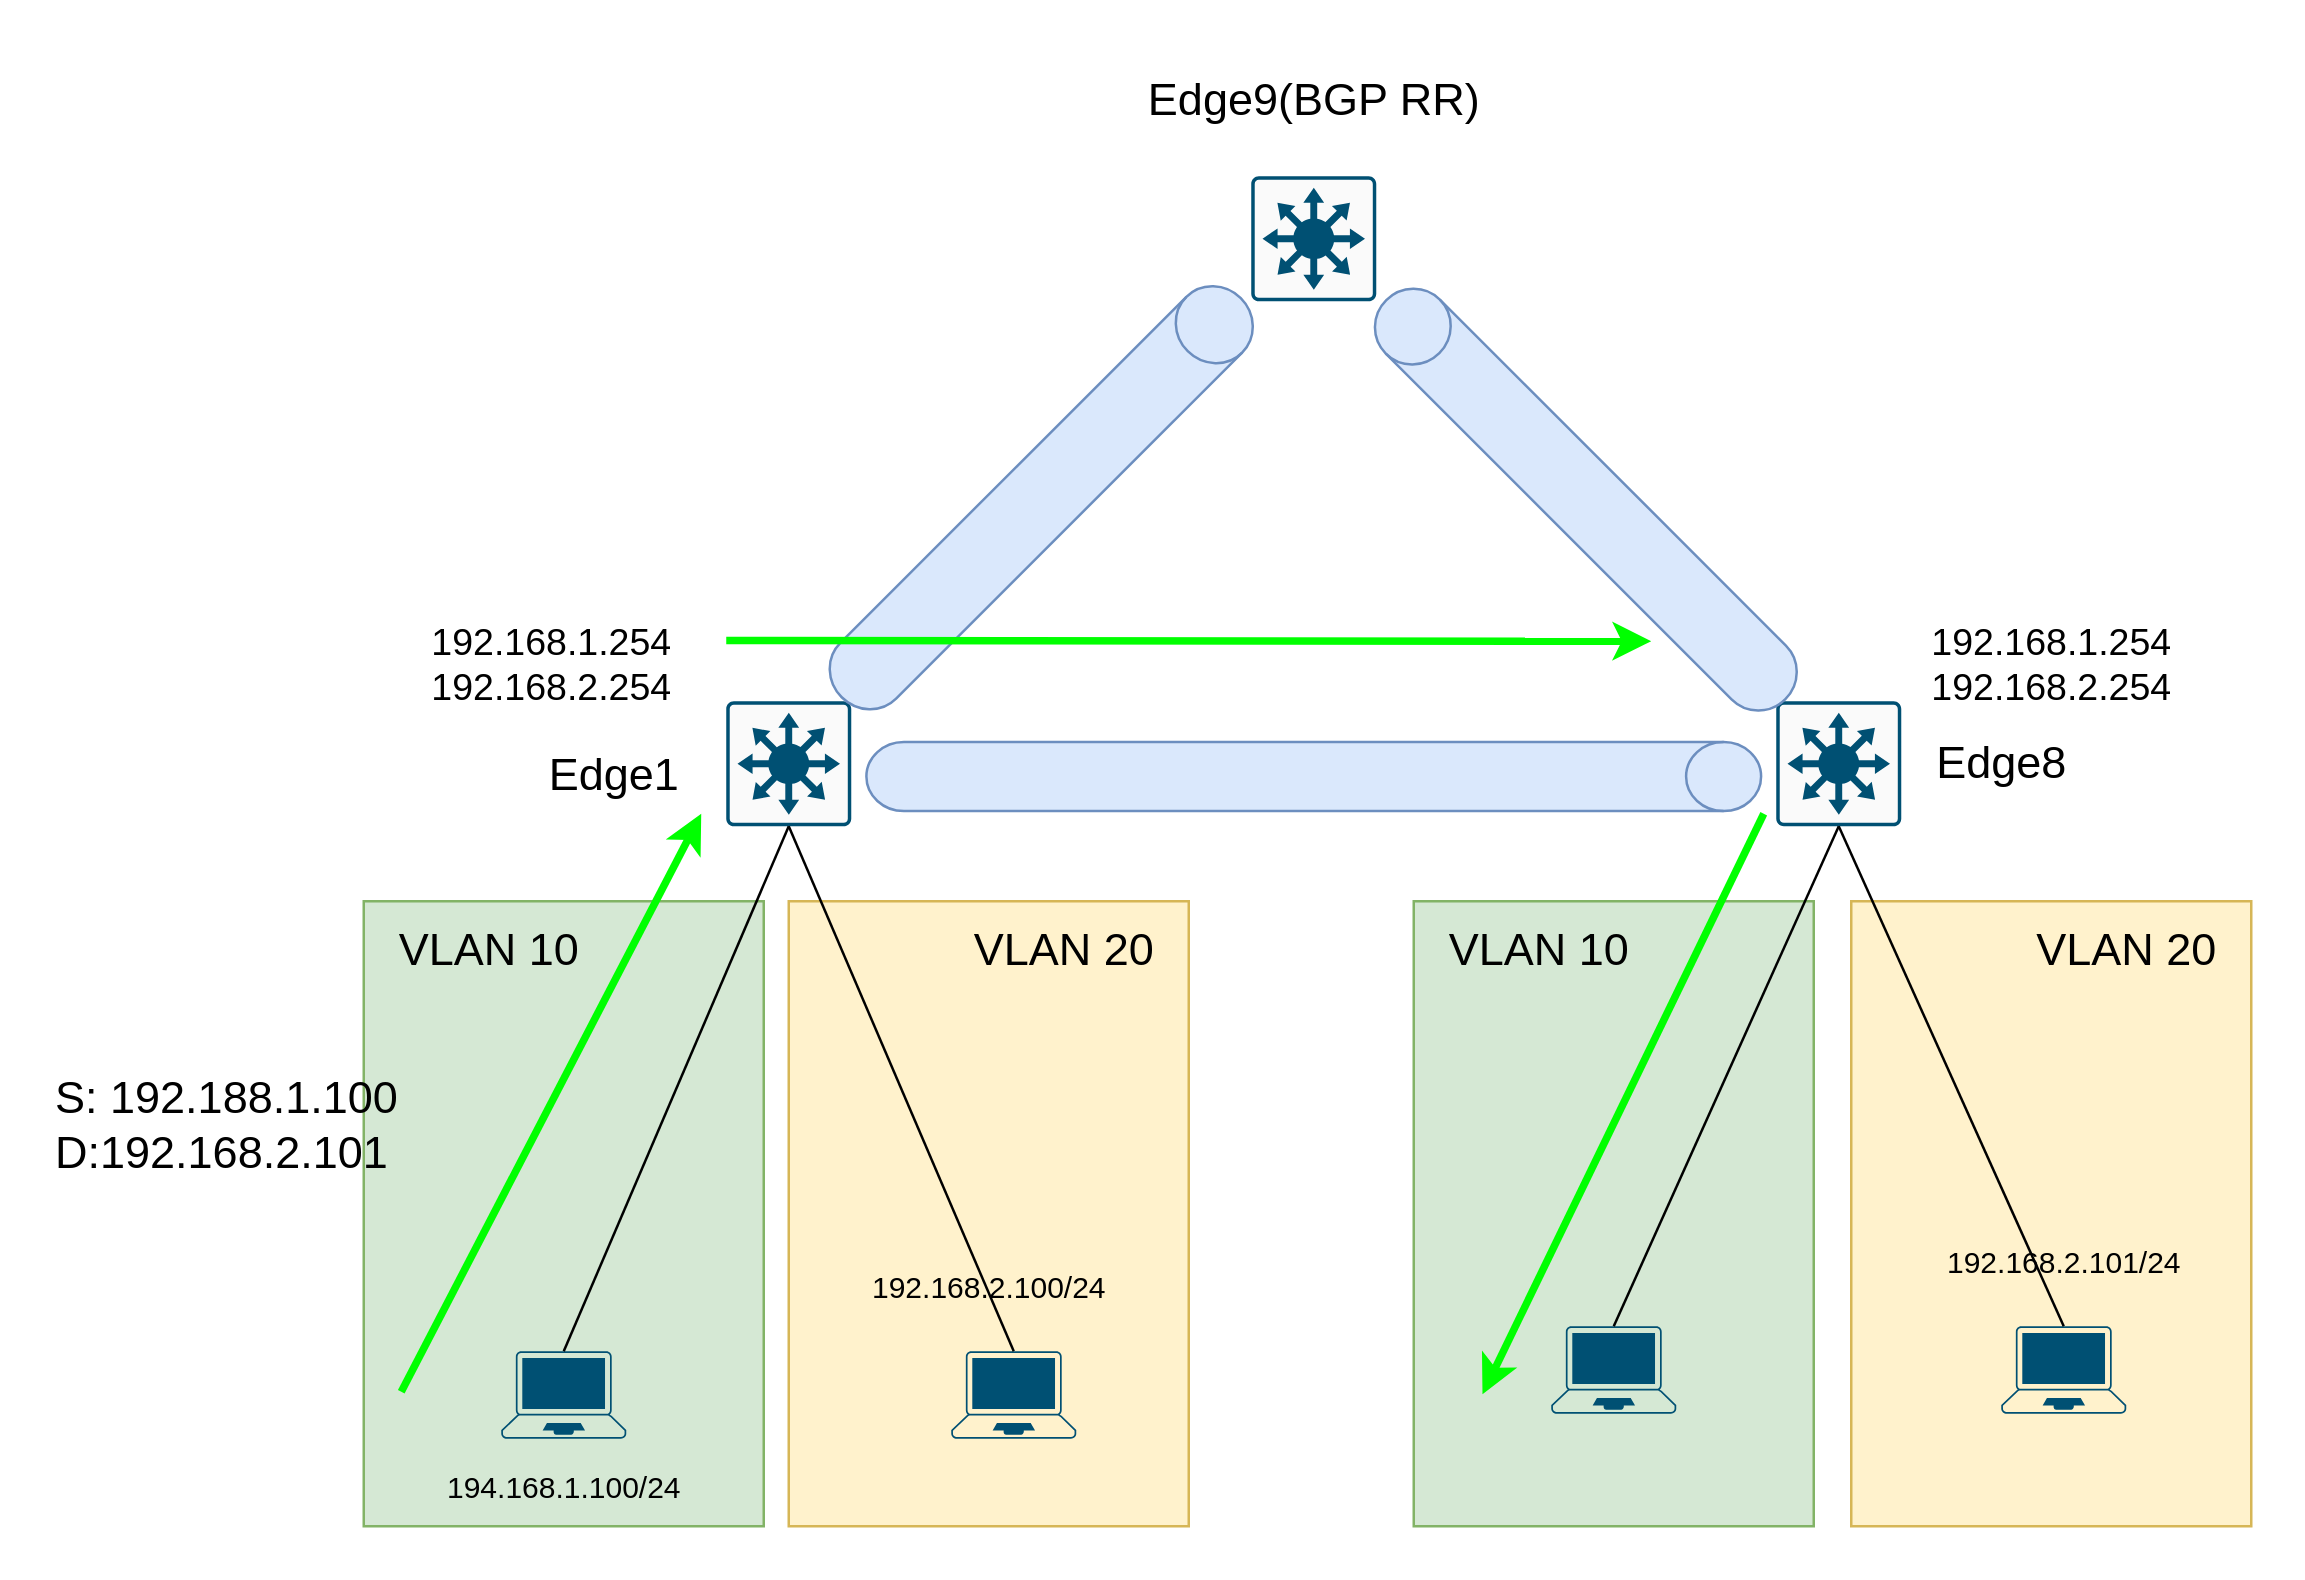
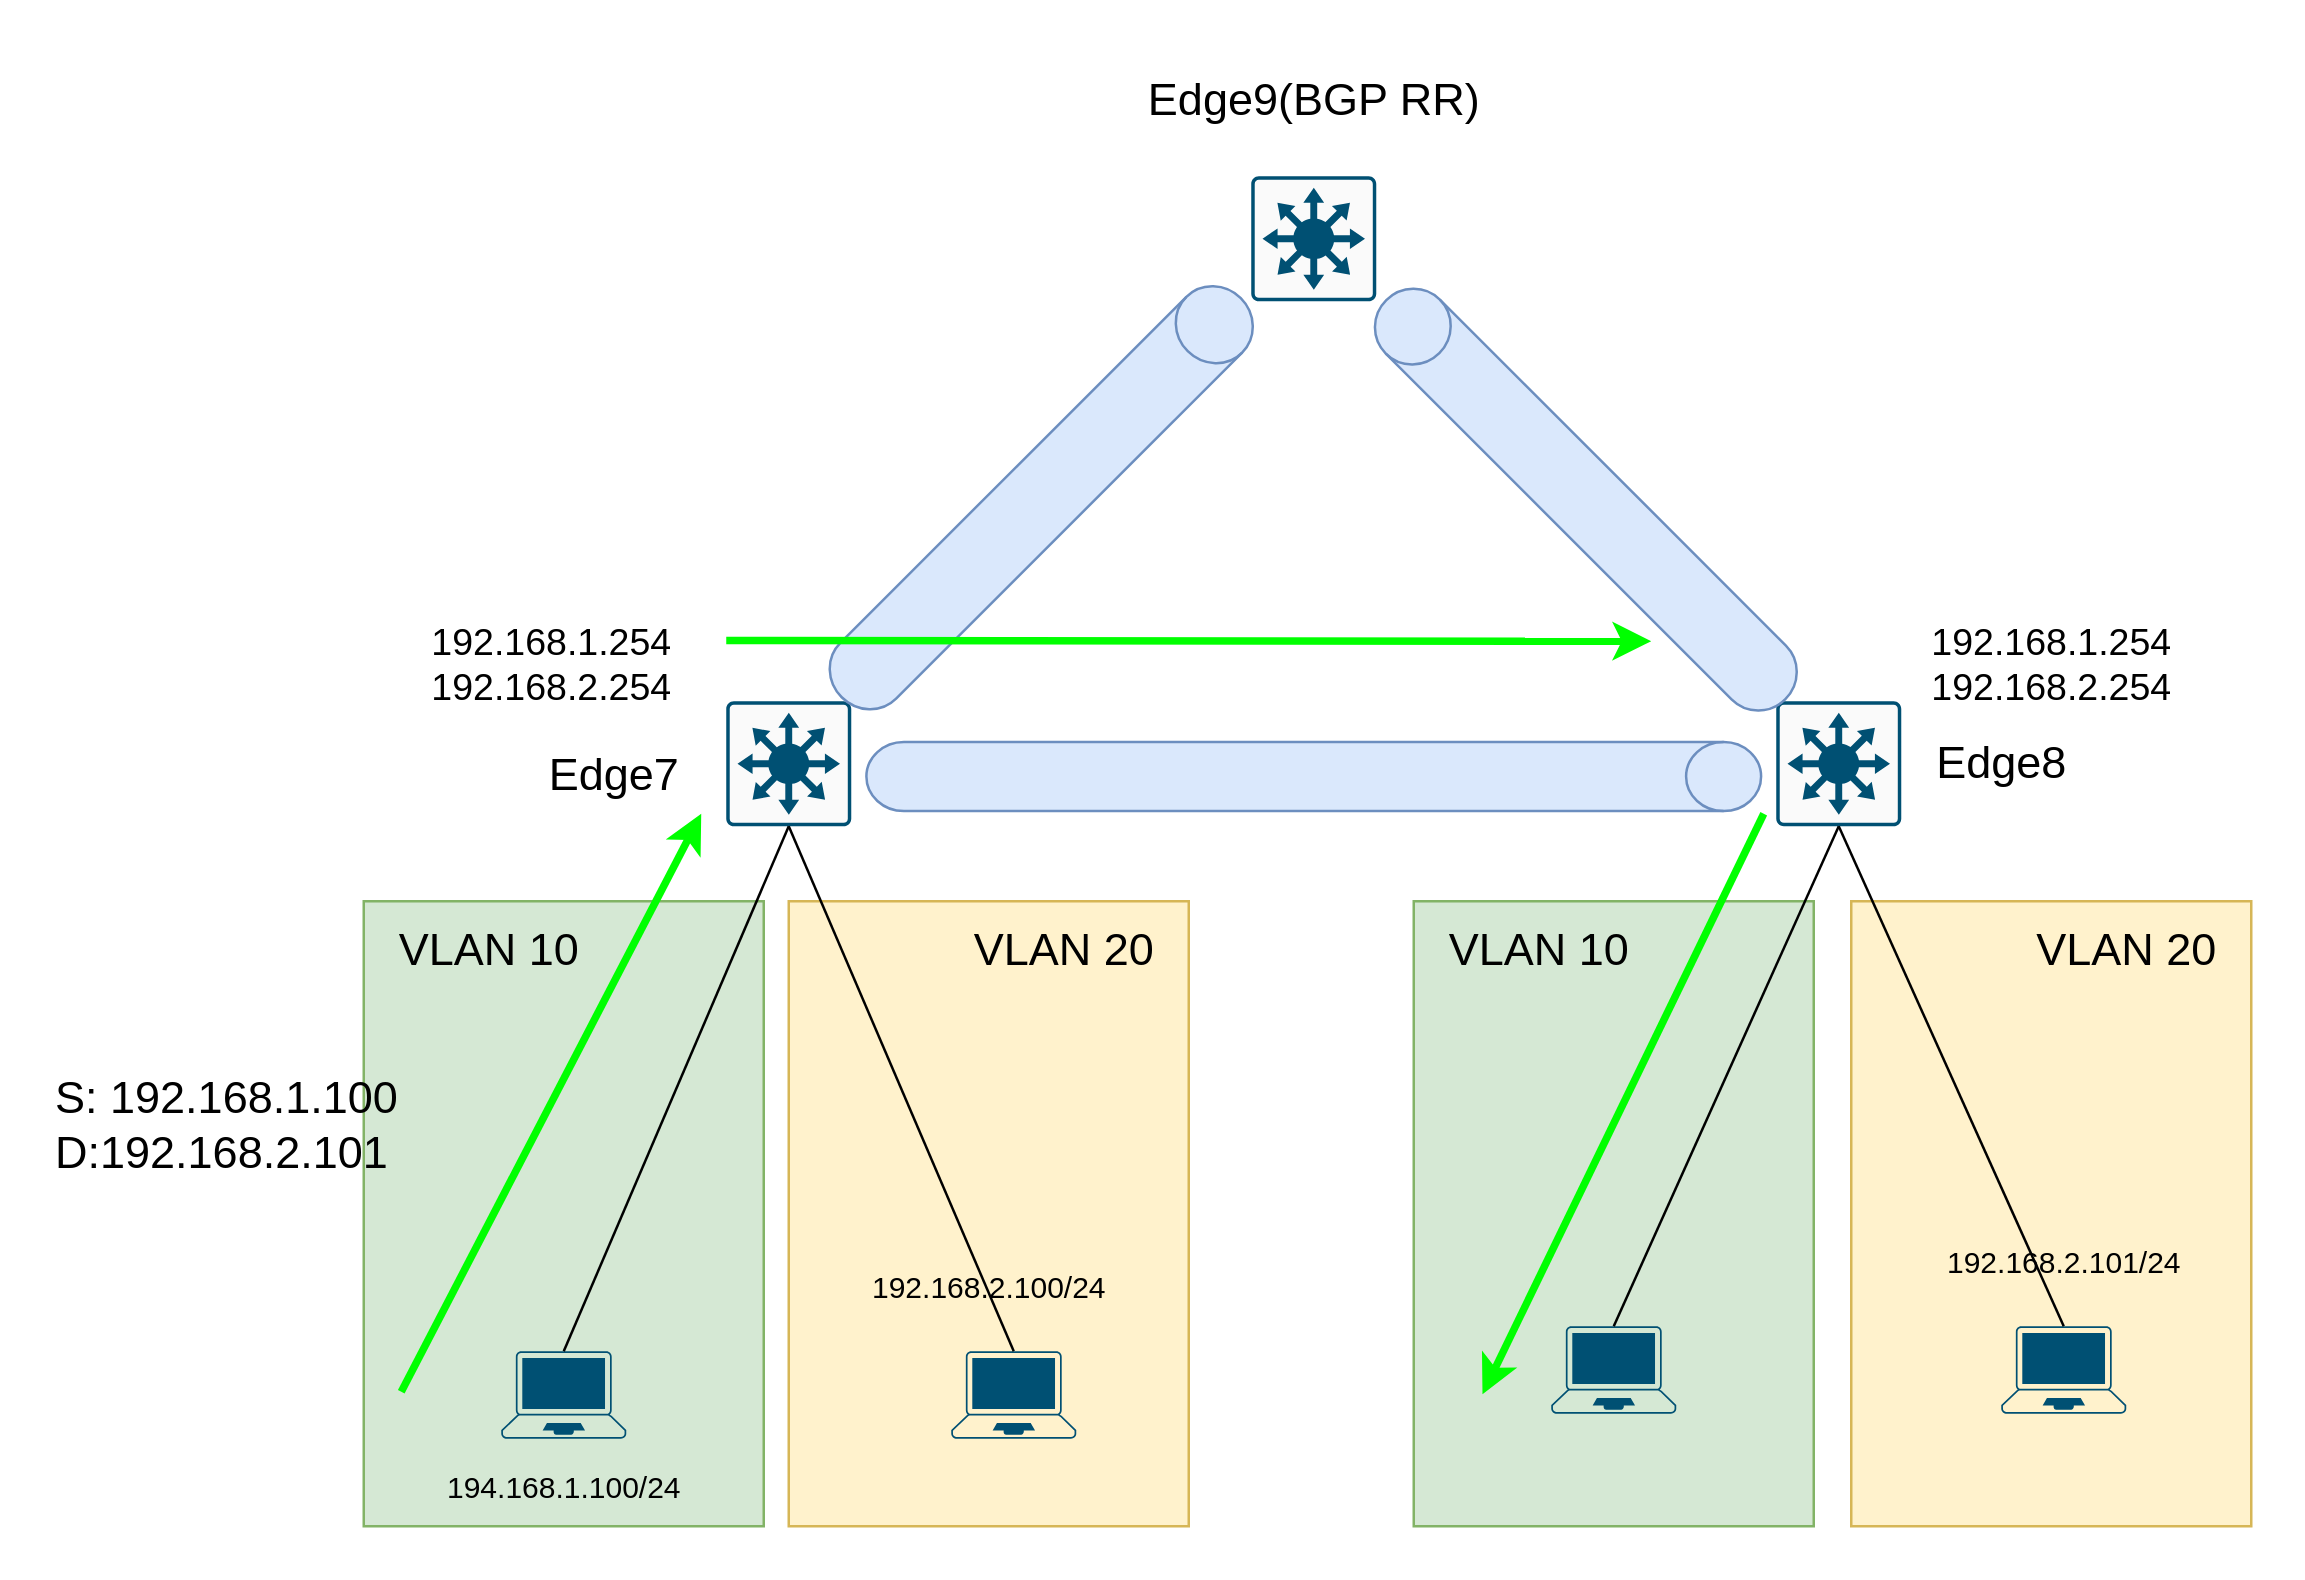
node "Edge1": label "Edge1" -> "Edge7"
node "S: 192.188.1.100 D:192.168.2.101": label "S: 192.188.1.100 D:192.168.2.101" -> "S: 192.168.1.100 D:192.168.2.101"
